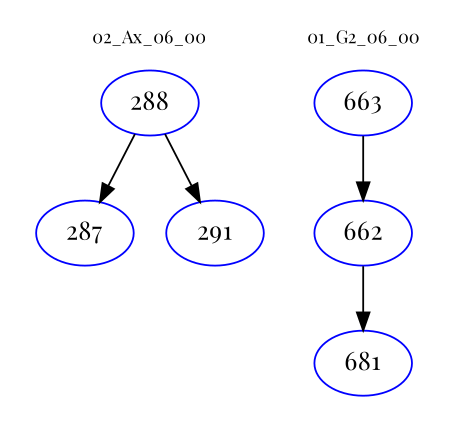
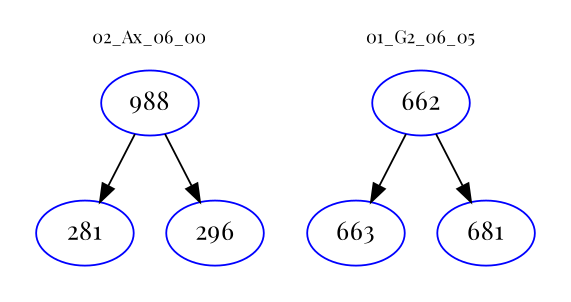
cluster "01_G2_06_00": label "01_G2_06_00" -> "01_G2_06_05"
node "288": label "288" -> "988"
edge "663" -> "662": reversed
node "287": label "287" -> "281"
node "291": label "291" -> "296"
